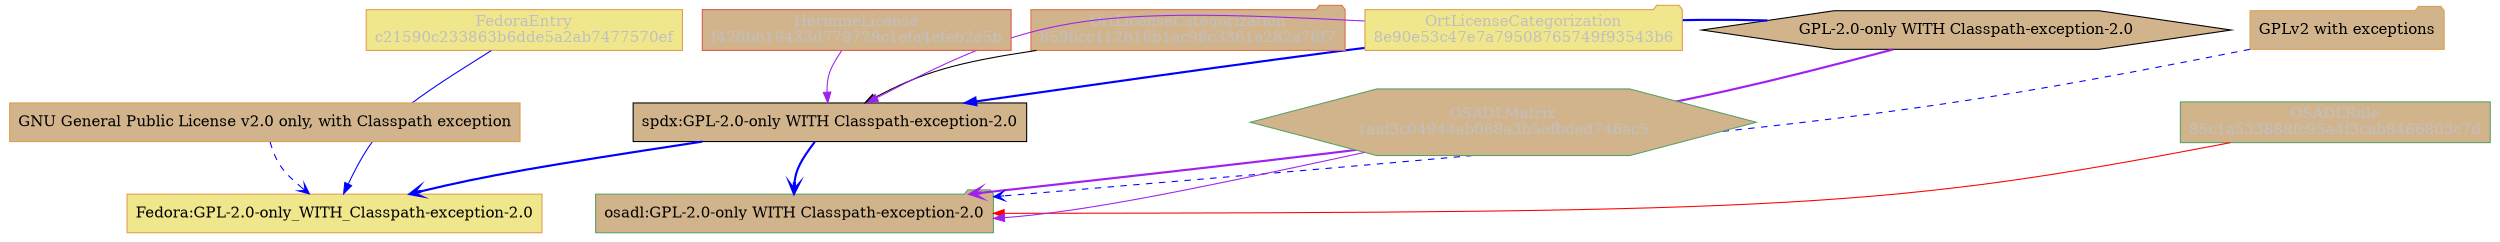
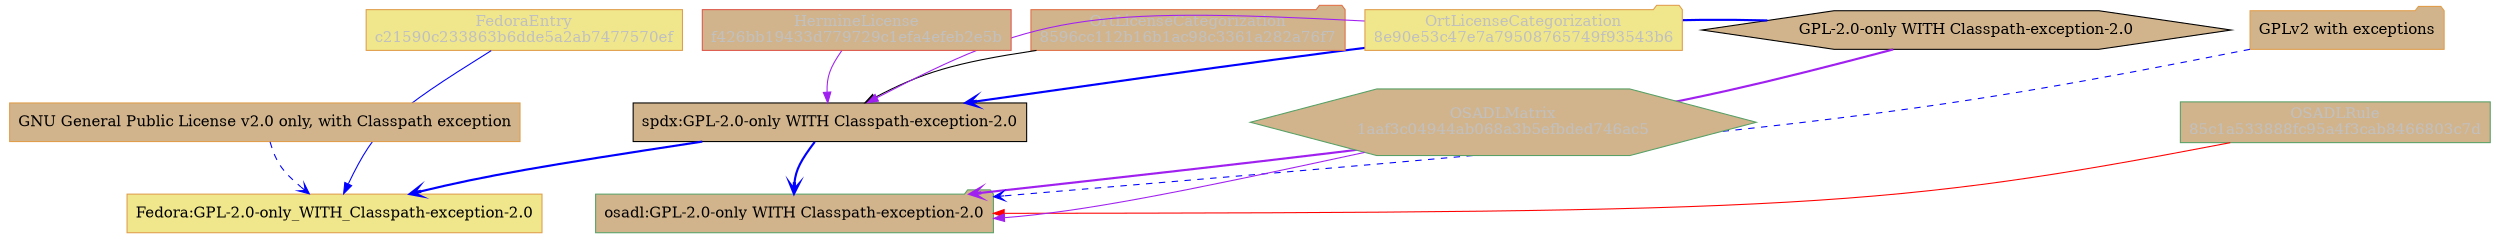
edge "GPL-2.0-only WITH Classpath-exception-2.0" -> "spdx:GPL-2.0-only WITH Classpath-exception-2.0": arrowhead normal -> vee
